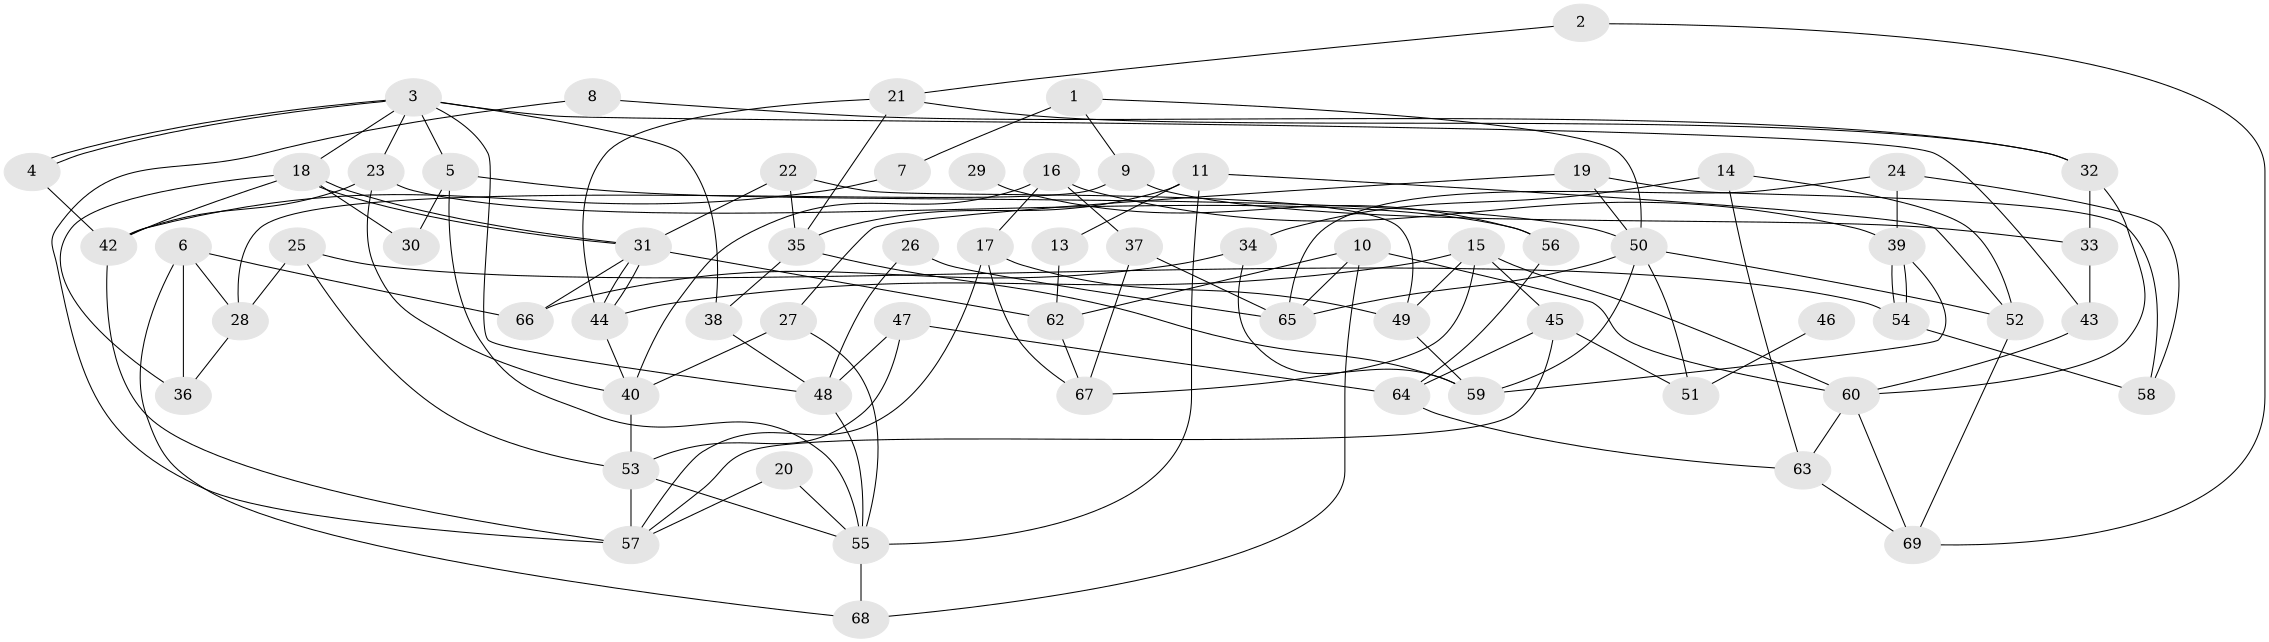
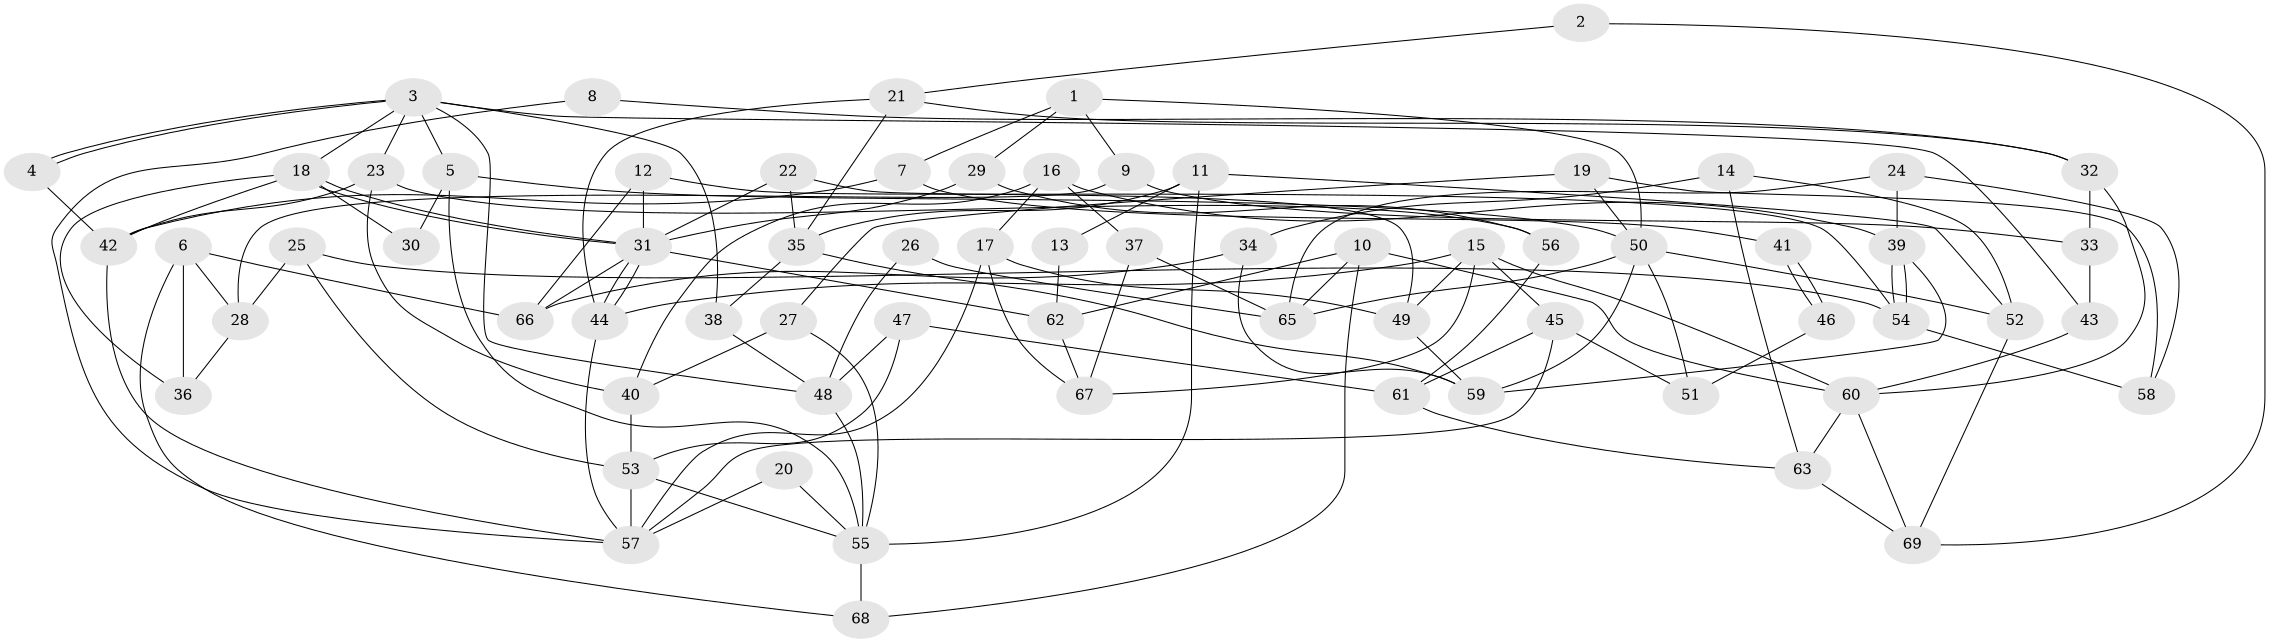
edge "1" -- "29": added
node "12": added
edge "29" -- "31": added
node "41": added
edge "44" -- "40": now "44" -- "57"
node "64": label "64" -> "61"
